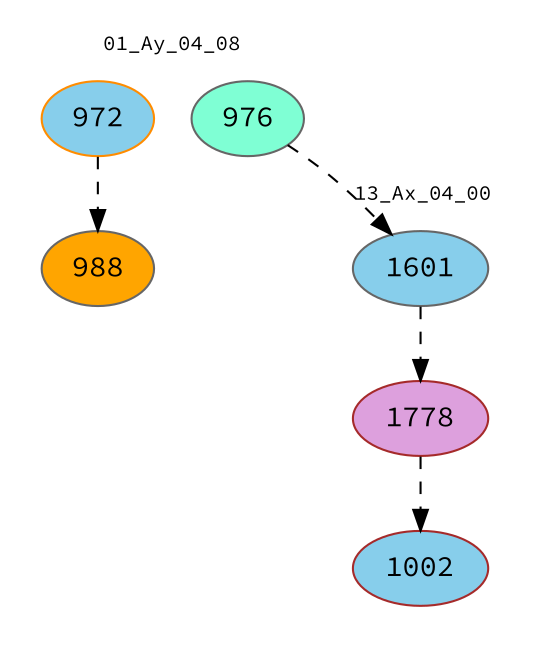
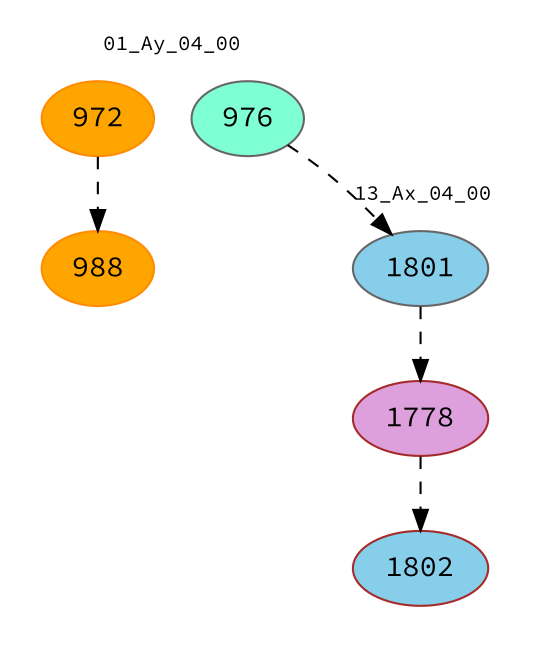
cluster "01_Ay_04_08": label "01_Ay_04_08" -> "01_Ay_04_00"
node "972": fillcolor skyblue -> orange
node "988": color gray40 -> darkorange
node "1601": label "1601" -> "1801"
node "1002": label "1002" -> "1802"
